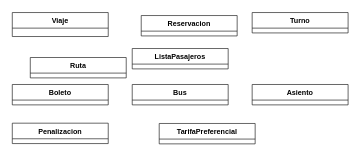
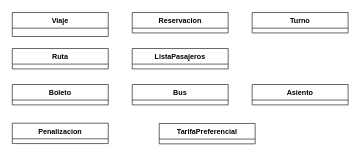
node "Reservacion": moved (189, 26) -> (180, 23)
node "Ruta": moved (78, 68) -> (60, 59)
